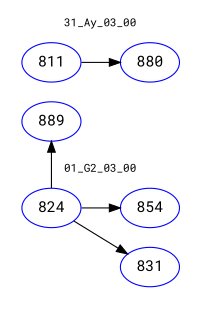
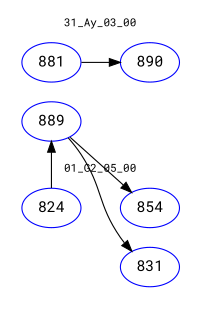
node "811": label "811" -> "881"
node "880": label "880" -> "890"
cluster "01_G2_03_00": label "01_G2_03_00" -> "01_G2_05_00"
edge "824" -> "854": now "889" -> "854"
edge "824" -> "831": now "889" -> "831"
